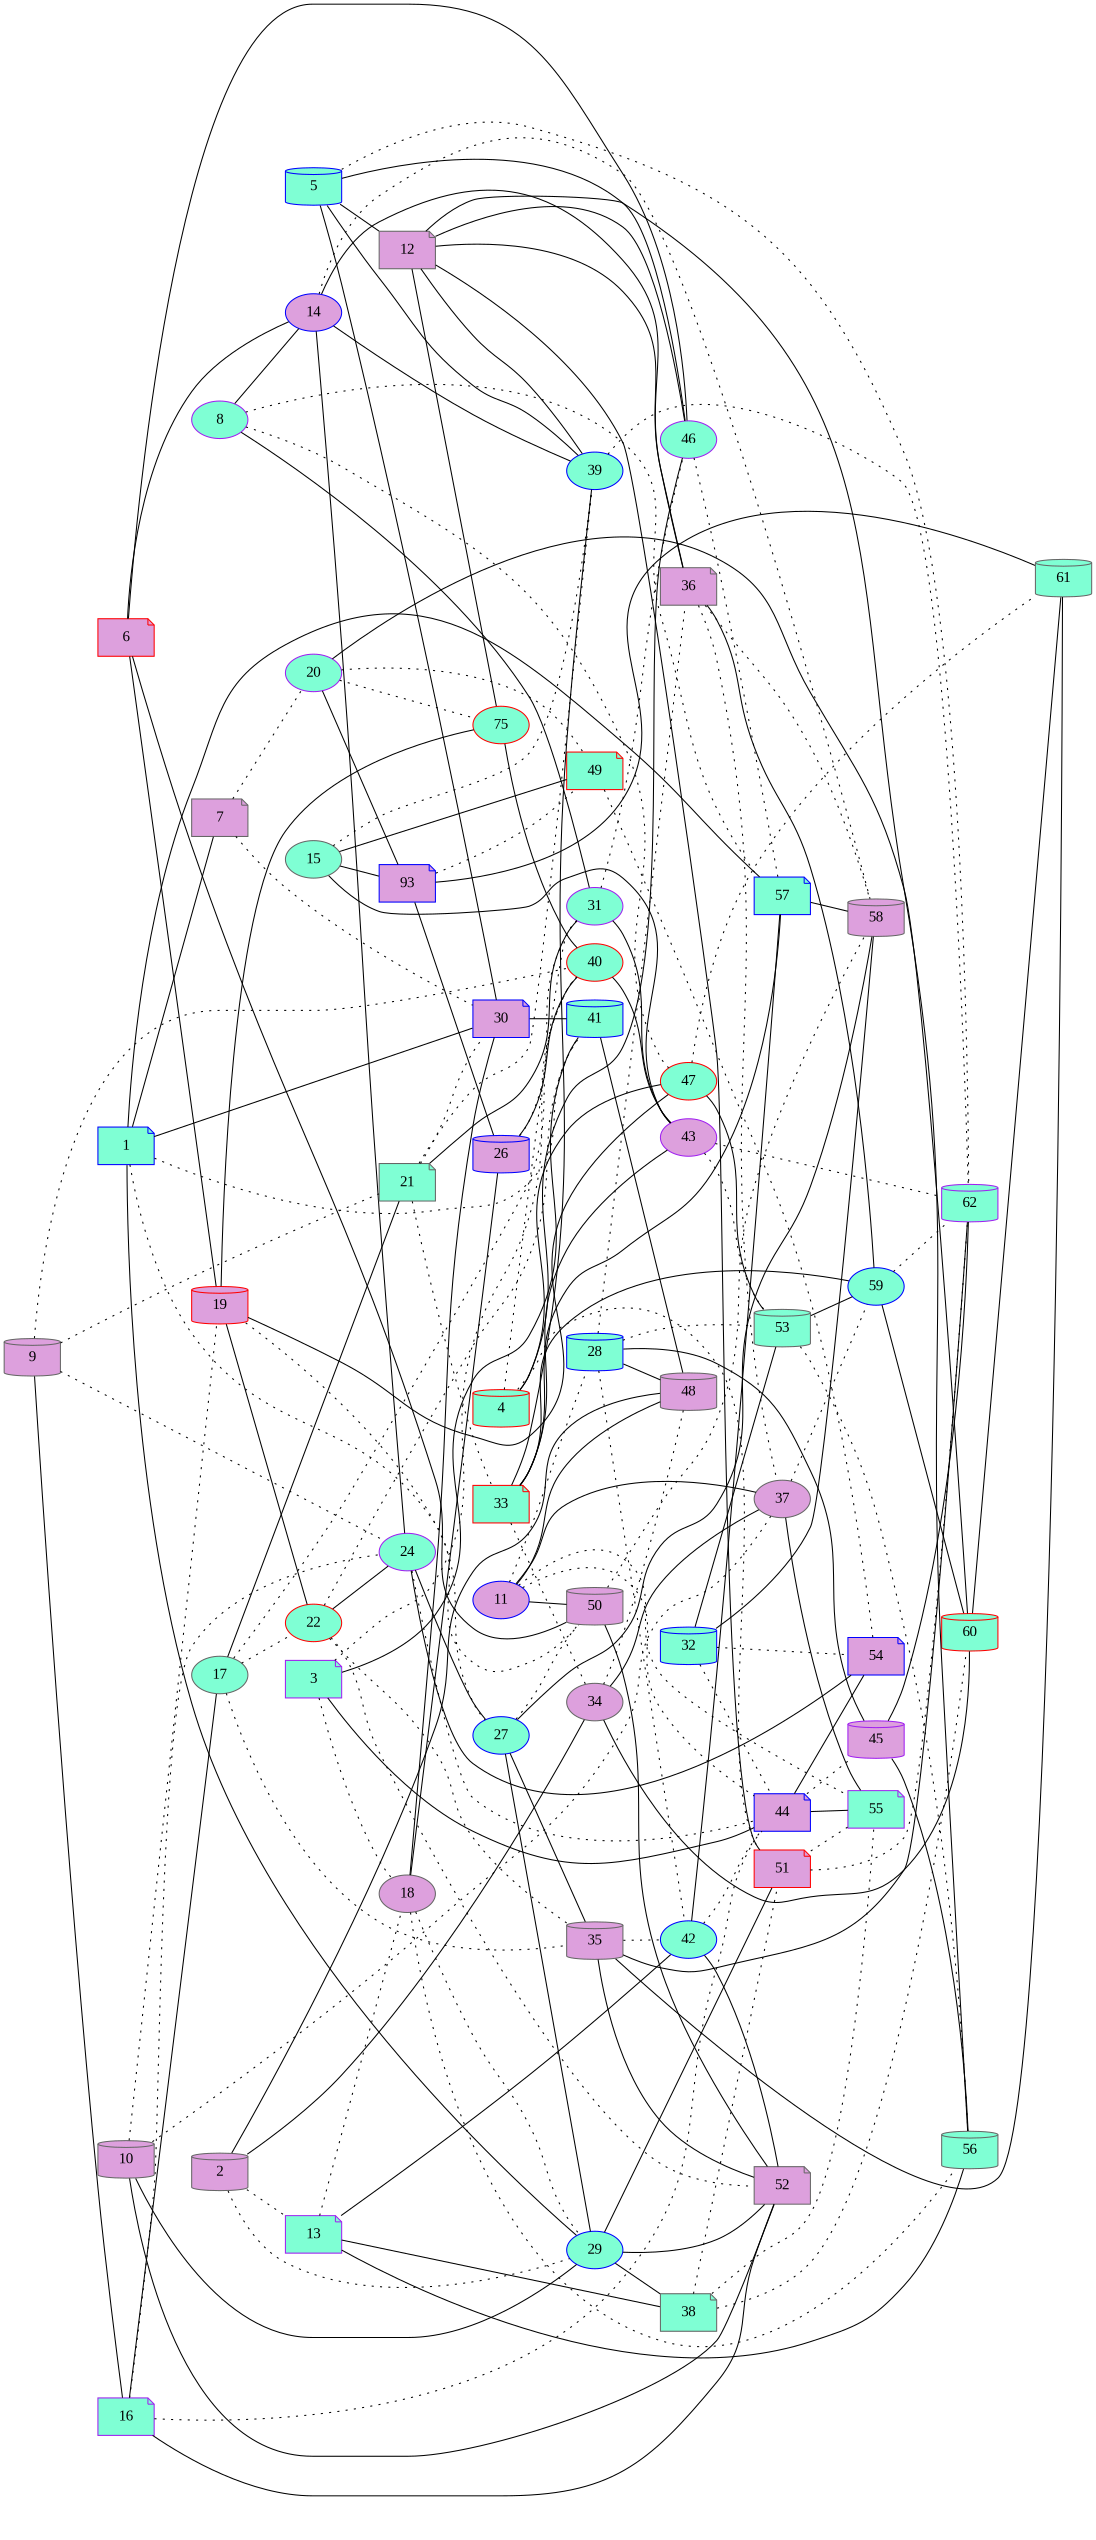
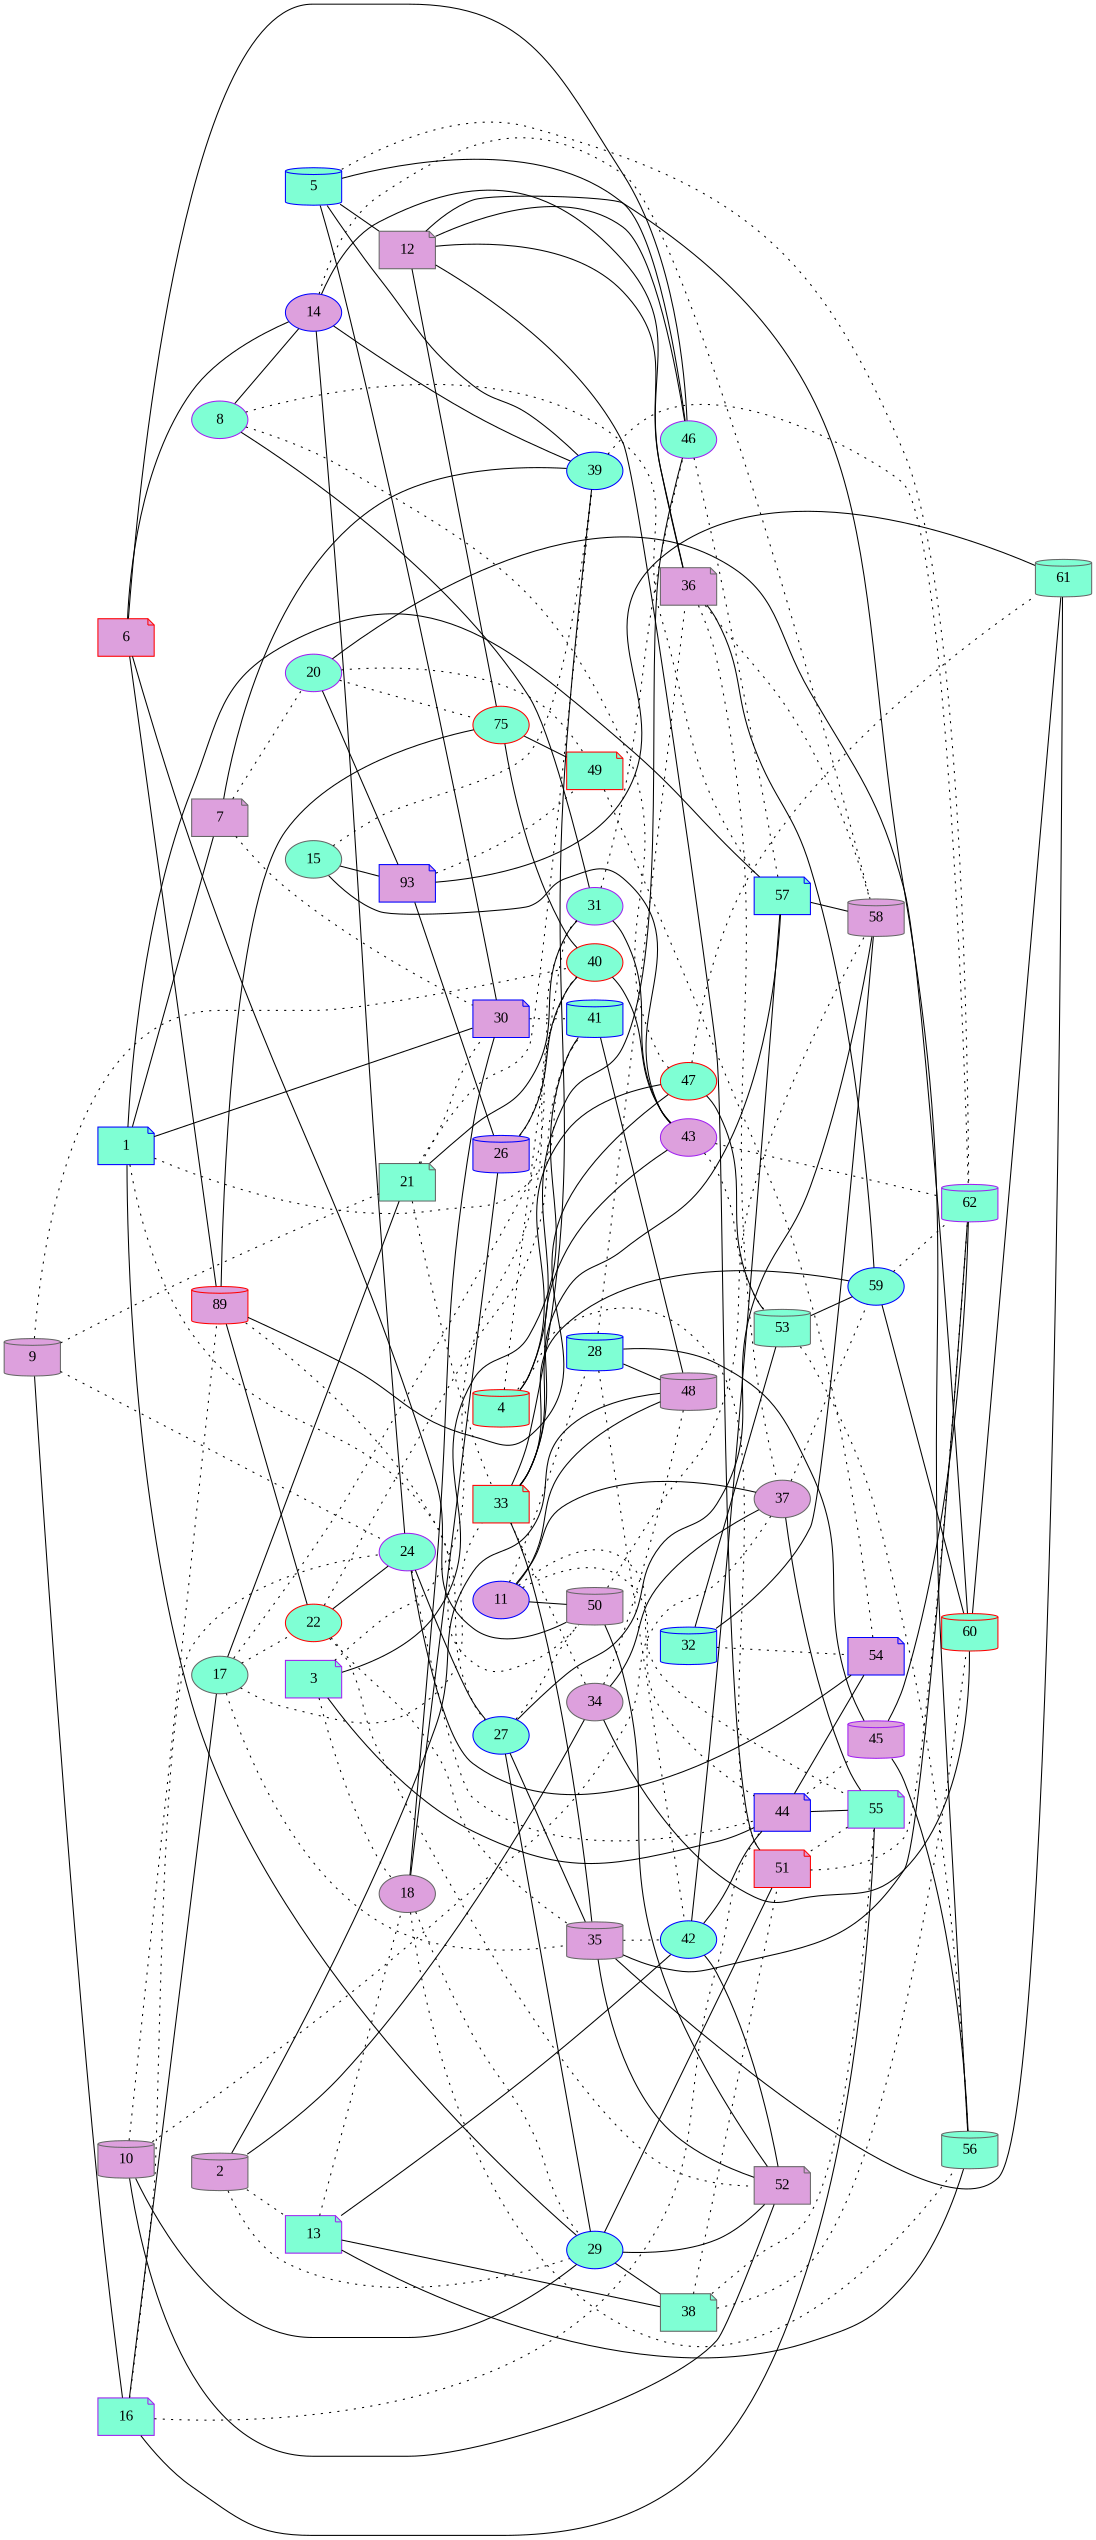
edge "12" -- "39": now "7" -- "39"
edge "49" -- "15": now "49" -- "75"
edge "30" -- "41": style solid -> dotted
node "19": label "19" -> "89"
edge "53" -- "28": removed
edge "33" -- "17": added
edge "32" -- "44": removed
edge "33" -- "35": added
edge "44" -- "42": style dotted -> solid
edge "52" -- "16": now "55" -- "16"
